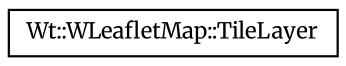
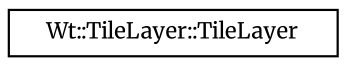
node "Wt::WLeafletMap::TileLayer": label "Wt::WLeafletMap::TileLayer" -> "Wt::TileLayer::TileLayer"
